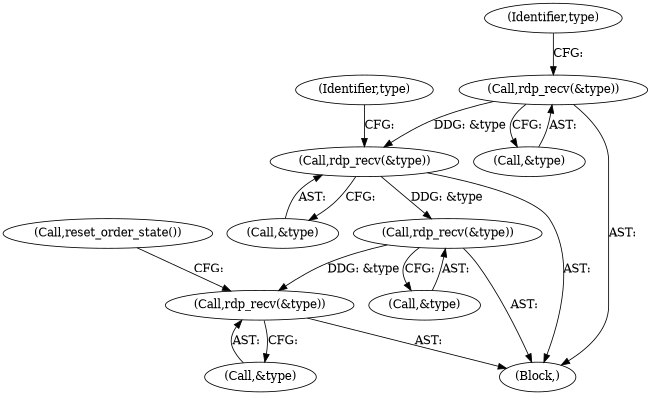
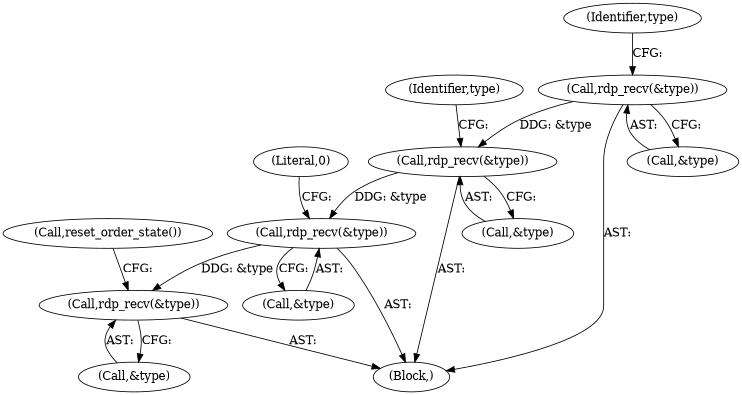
node "(Literal,0)": added
